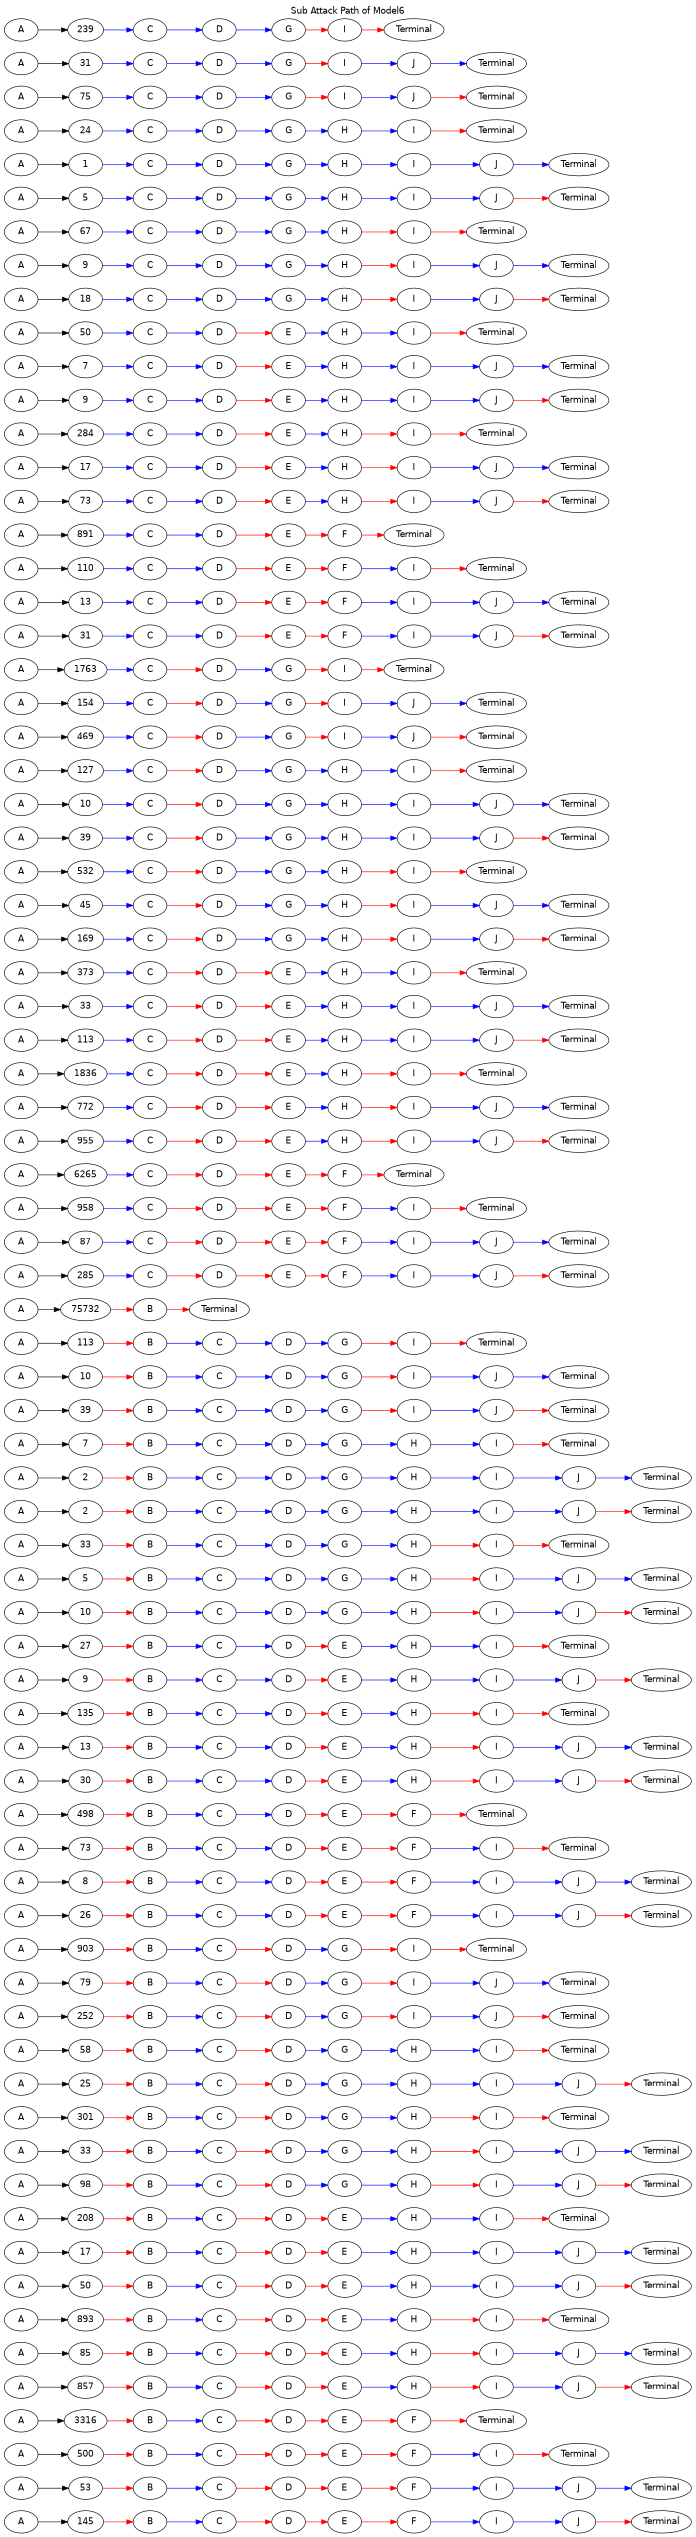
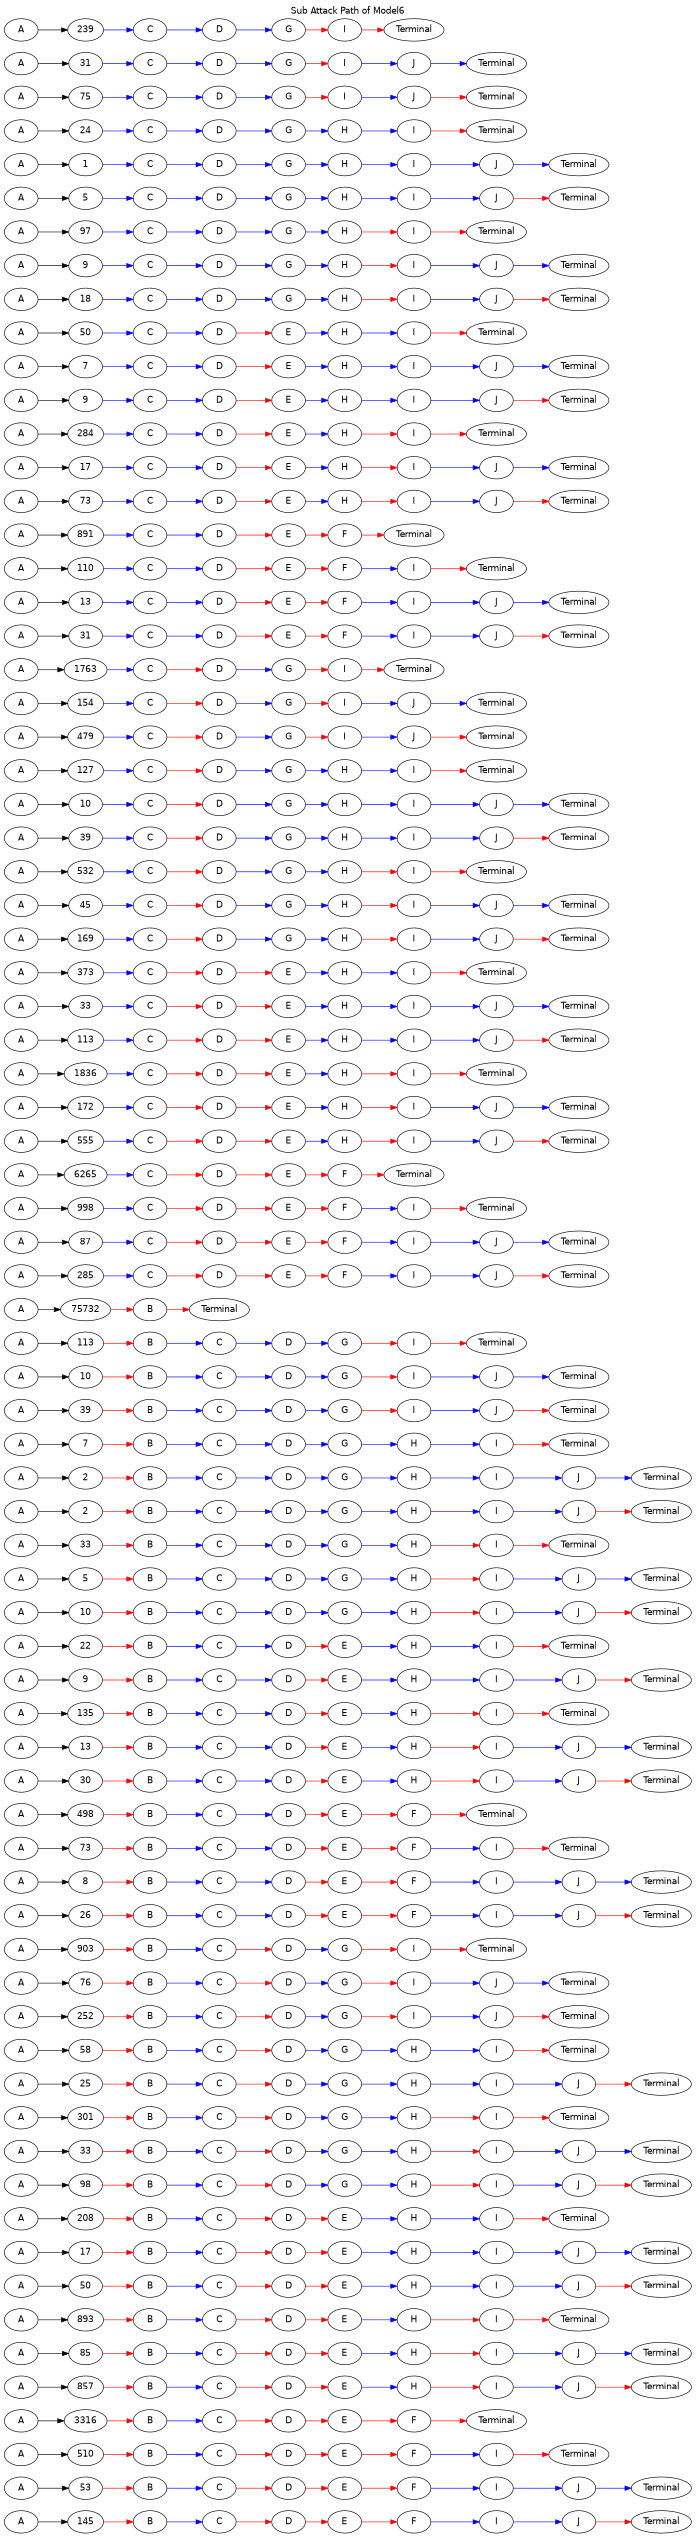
node "67": label "67" -> "97"
node "469": label "469" -> "479"
node "772": label "772" -> "172"
node "955": label "955" -> "555"
node "958": label "958" -> "998"
node "27": label "27" -> "22"
node "79": label "79" -> "76"
node "500": label "500" -> "510"
